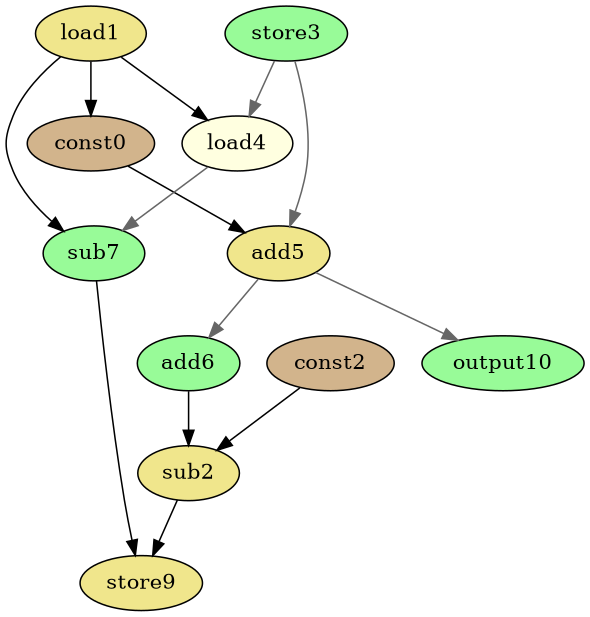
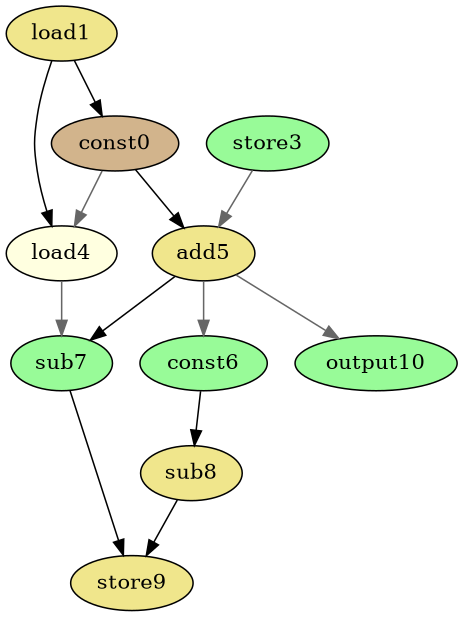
edge "store3" -> "load4": now "const0" -> "load4"
edge "load1" -> "sub7": now "add5" -> "sub7"
node "add6": label "add6" -> "const6"
node "const2": removed
node "sub2": label "sub2" -> "sub8"
